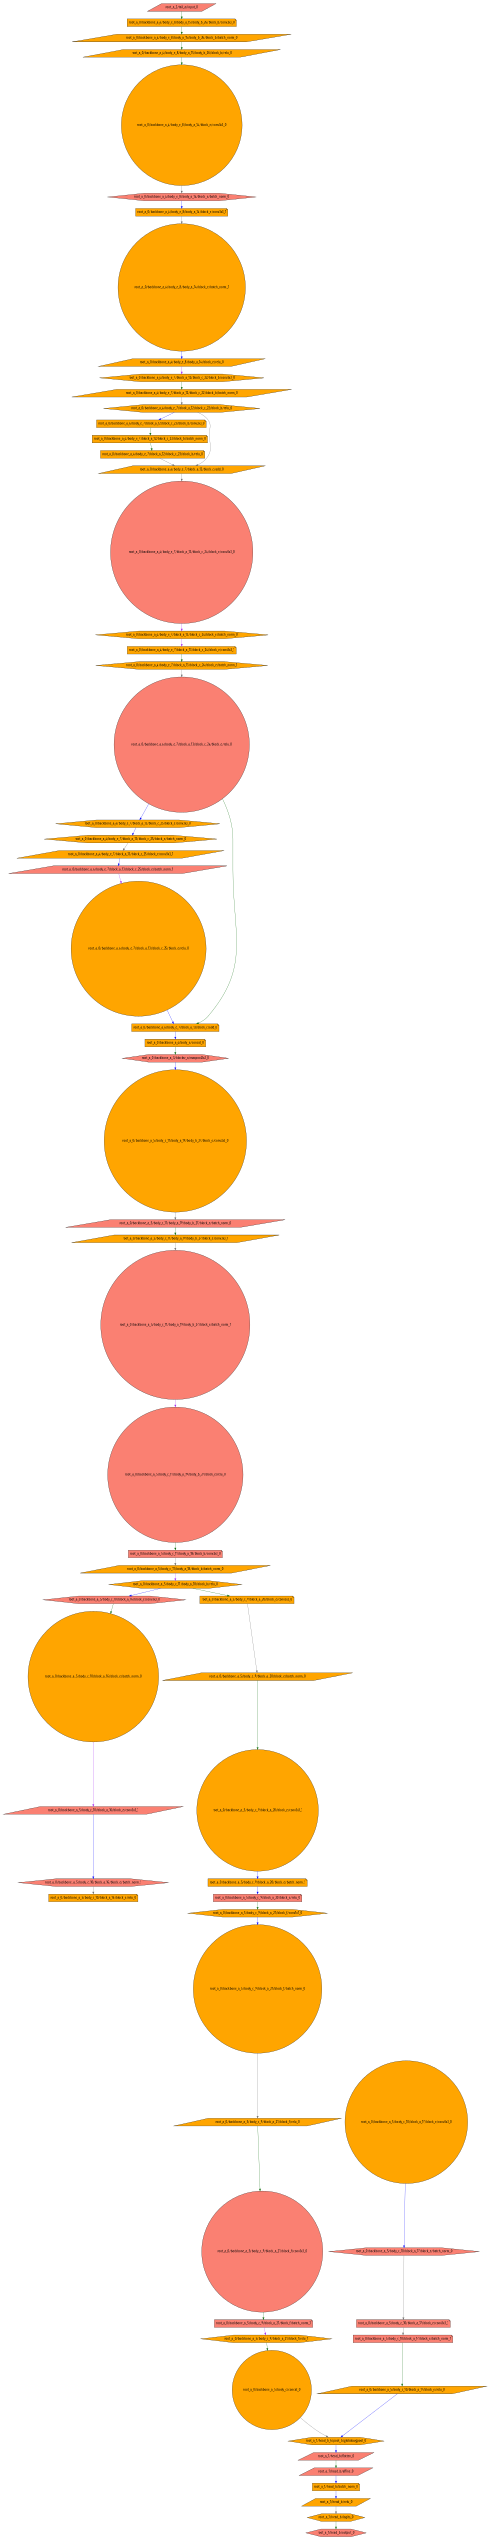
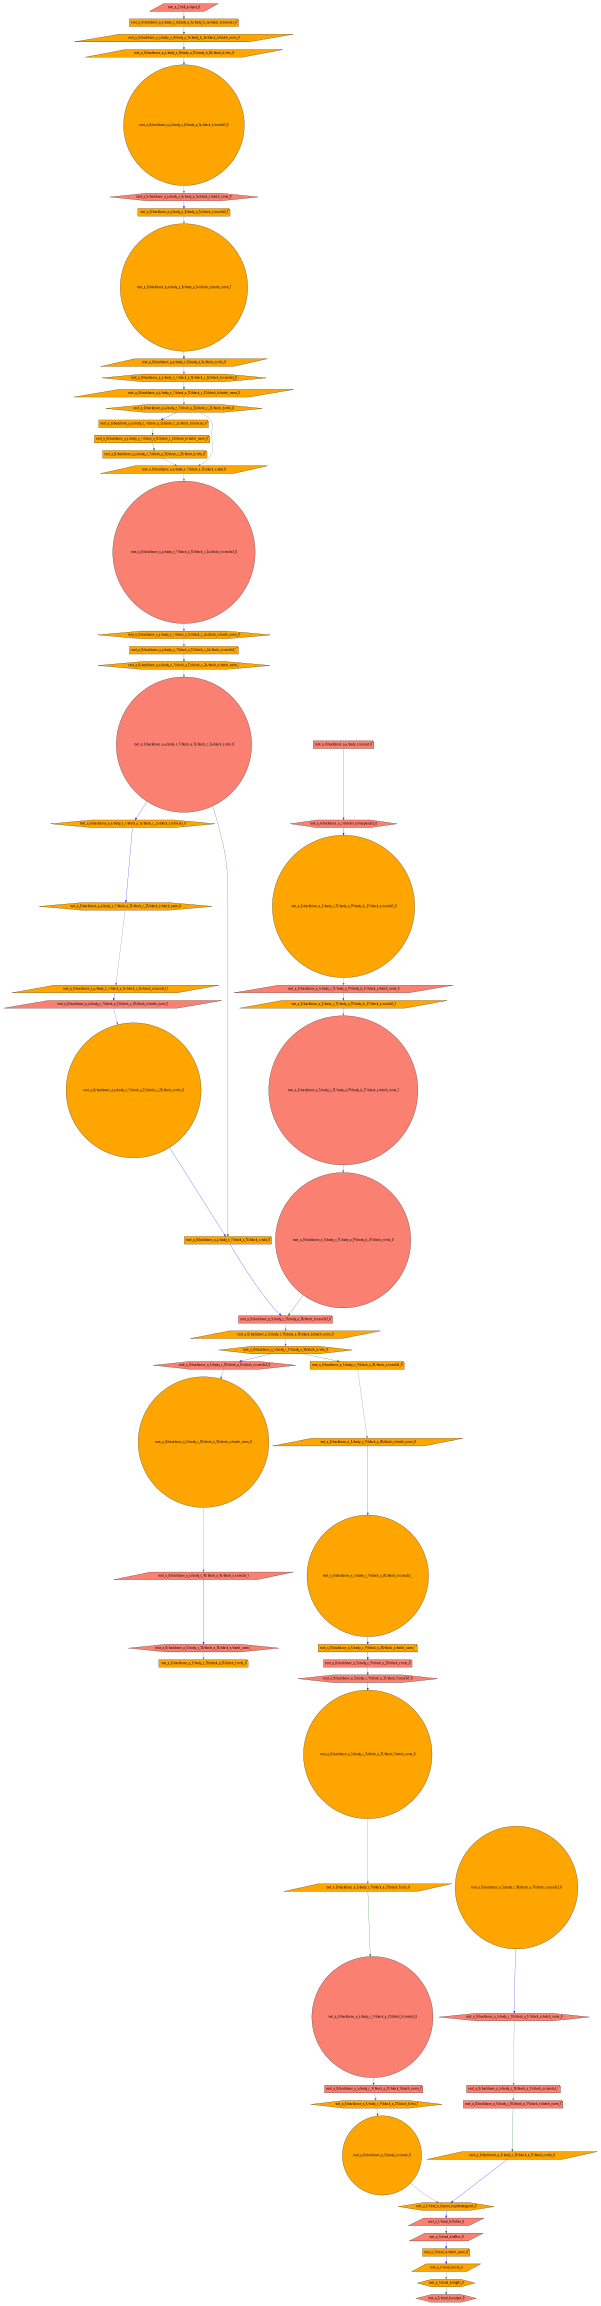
edge "root_a_0/backbone_a_4/body_e_7/block_a_13/block_c/add_0" -> "root_a_0/backbone_a_4/body_e/concat_0": now "root_a_0/backbone_a_4/body_e_7/block_a_13/block_c/add_0" -> "root_a_0/backbone_a_5/body_c_11/body_a_18/block_b/conv3x3_0"
node "root_a_0/backbone_a_4/body_e/concat_0": fillcolor orange -> salmon
node "root_a_0/backbone_a_5/body_c_9/block_a_21/block_f/conv1x1_0": fillcolor orange -> salmon
